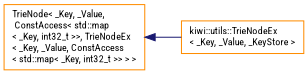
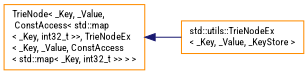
node "kiwi::utils::TrieNodeEx < _Key, _Value, _KeyStore >": label "kiwi::utils::TrieNodeEx < _Key, _Value, _KeyStore >" -> "std::utils::TrieNodeEx < _Key, _Value, _KeyStore >"
